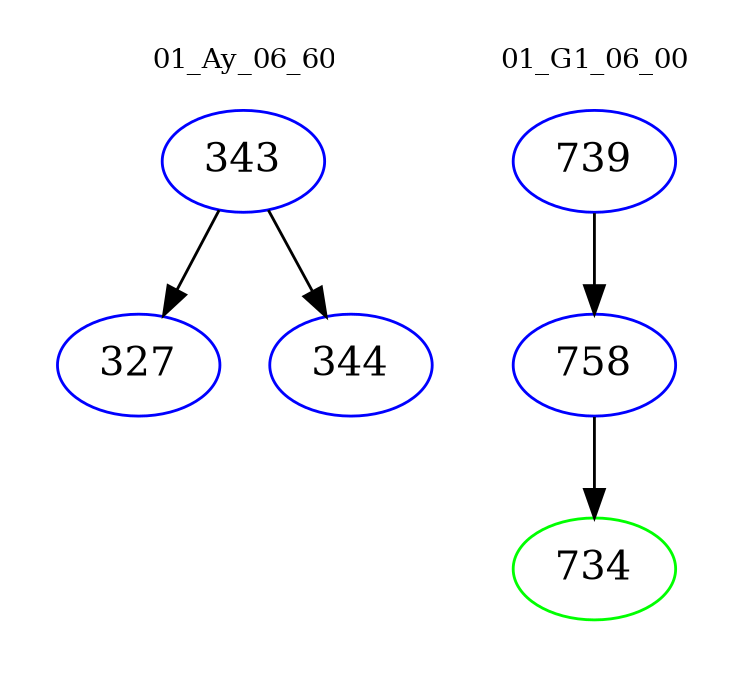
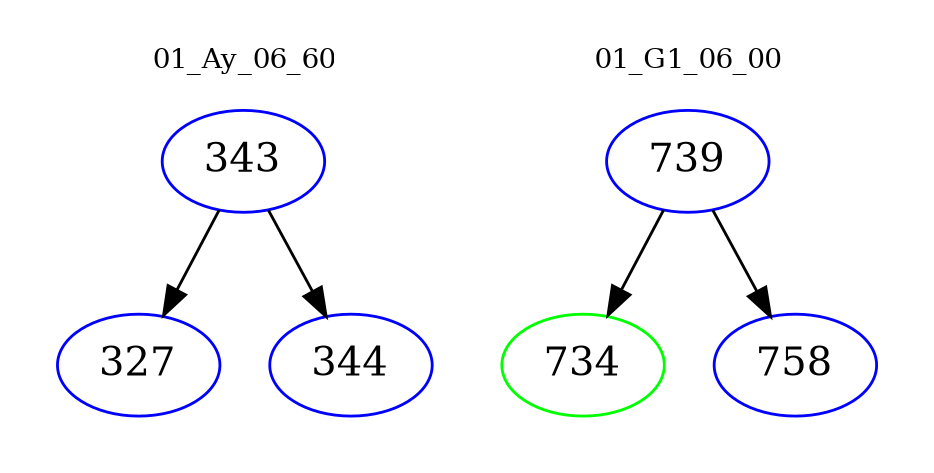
edge "758" -> "734": now "739" -> "734"
